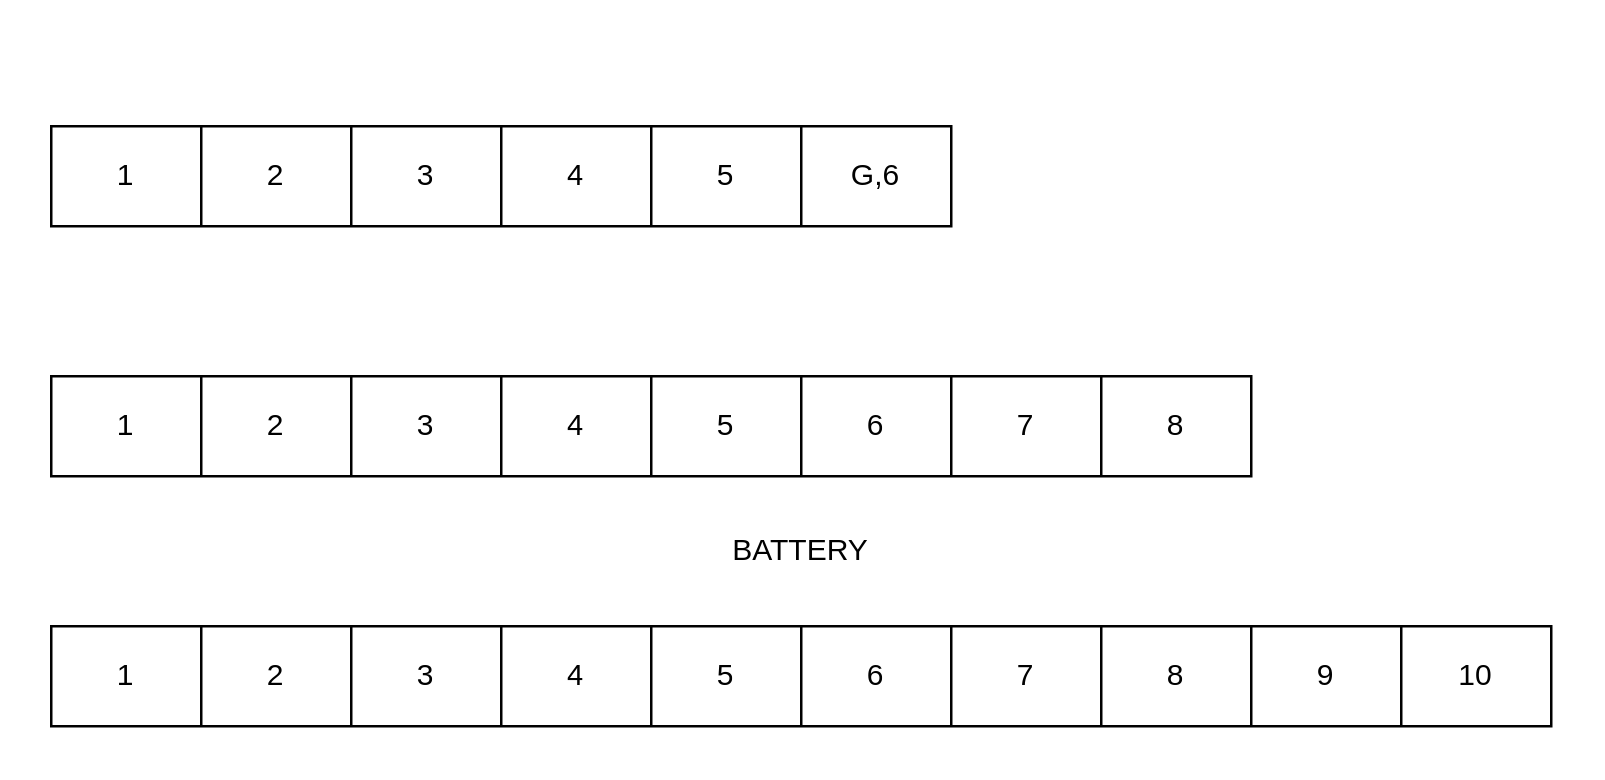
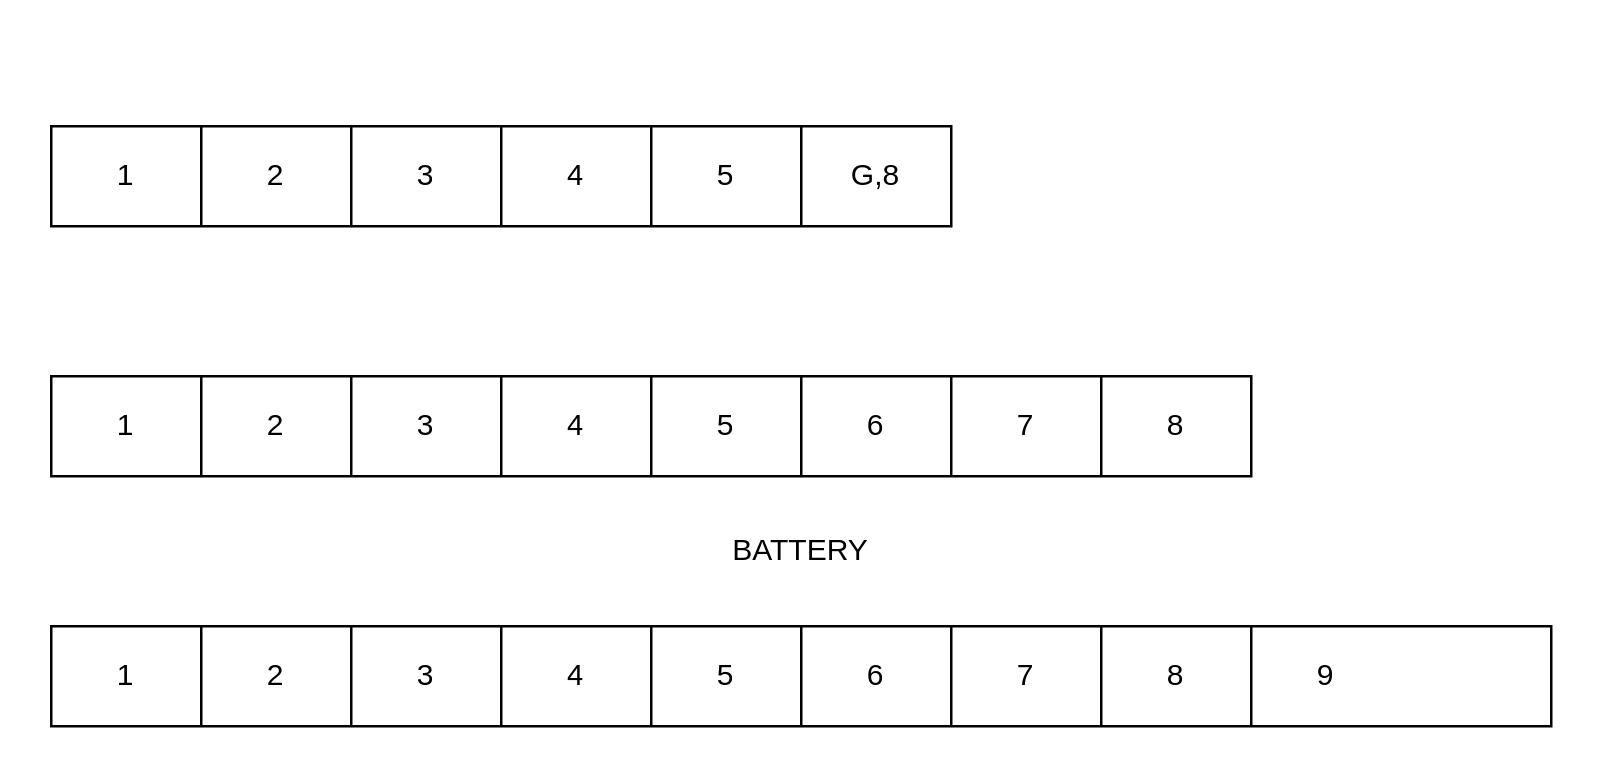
node "G,6": label "G,6" -> "G,8"
node "10": removed
